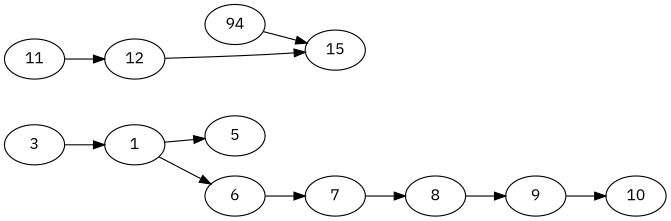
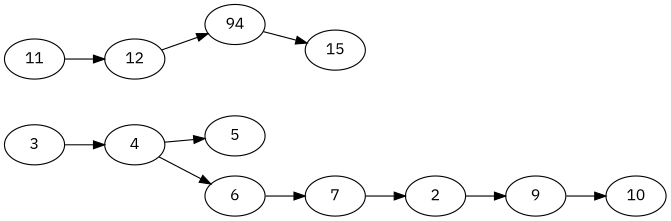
edge "12" -> "15": now "12" -> "94"
node "1": label "1" -> "4"
node "8": label "8" -> "2"
